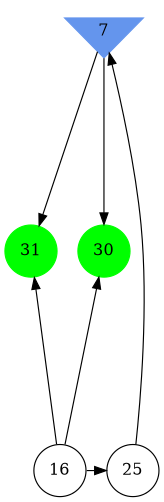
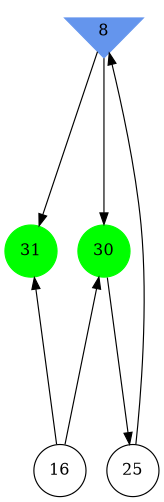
node "7": label "7" -> "8"
edge "16" -> "25": now "30" -> "25"
